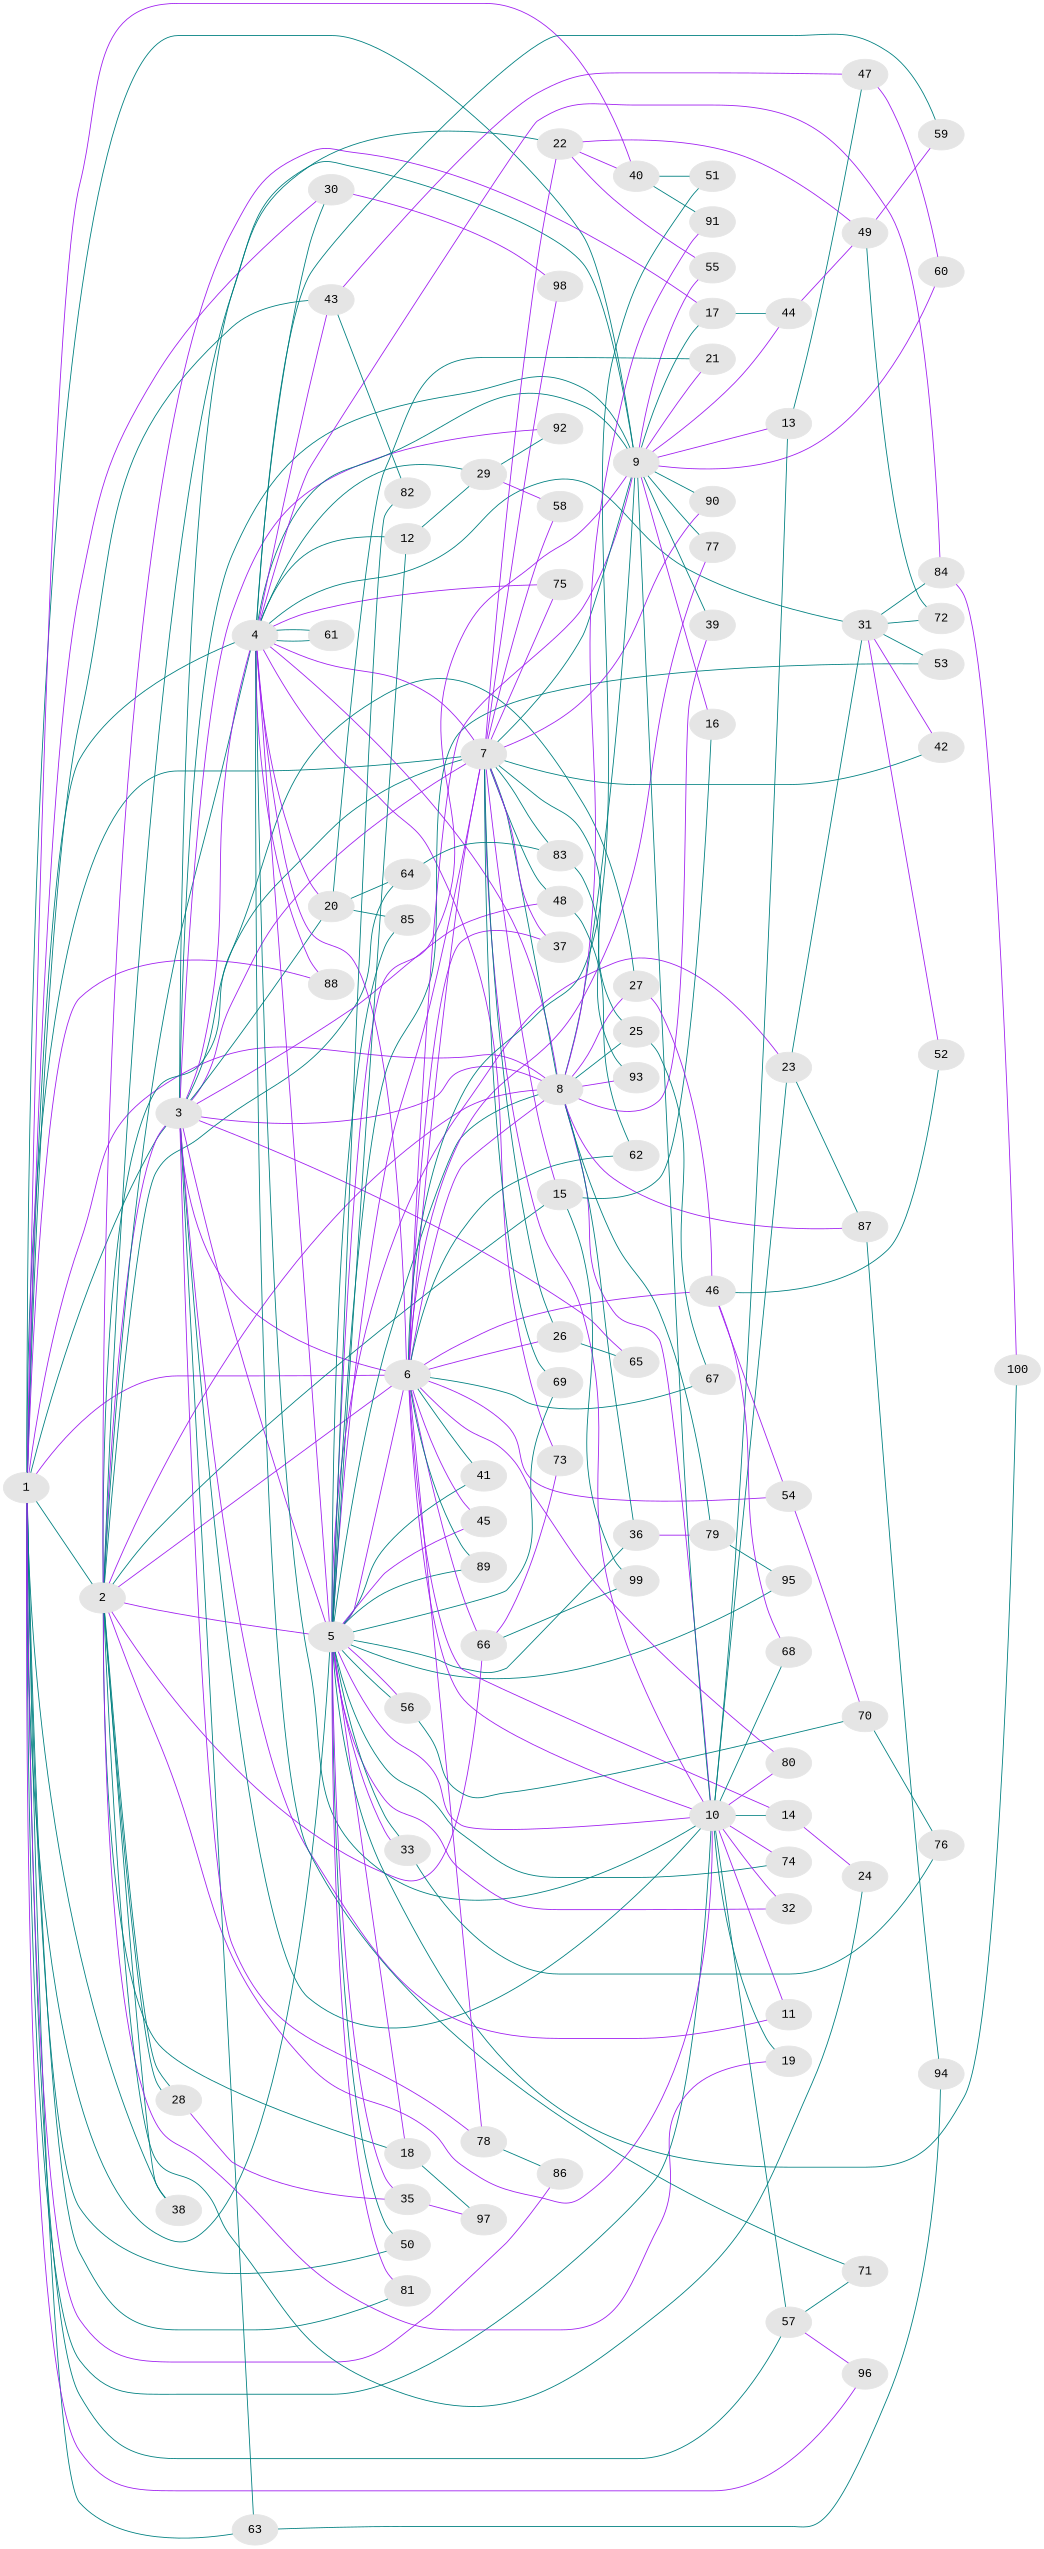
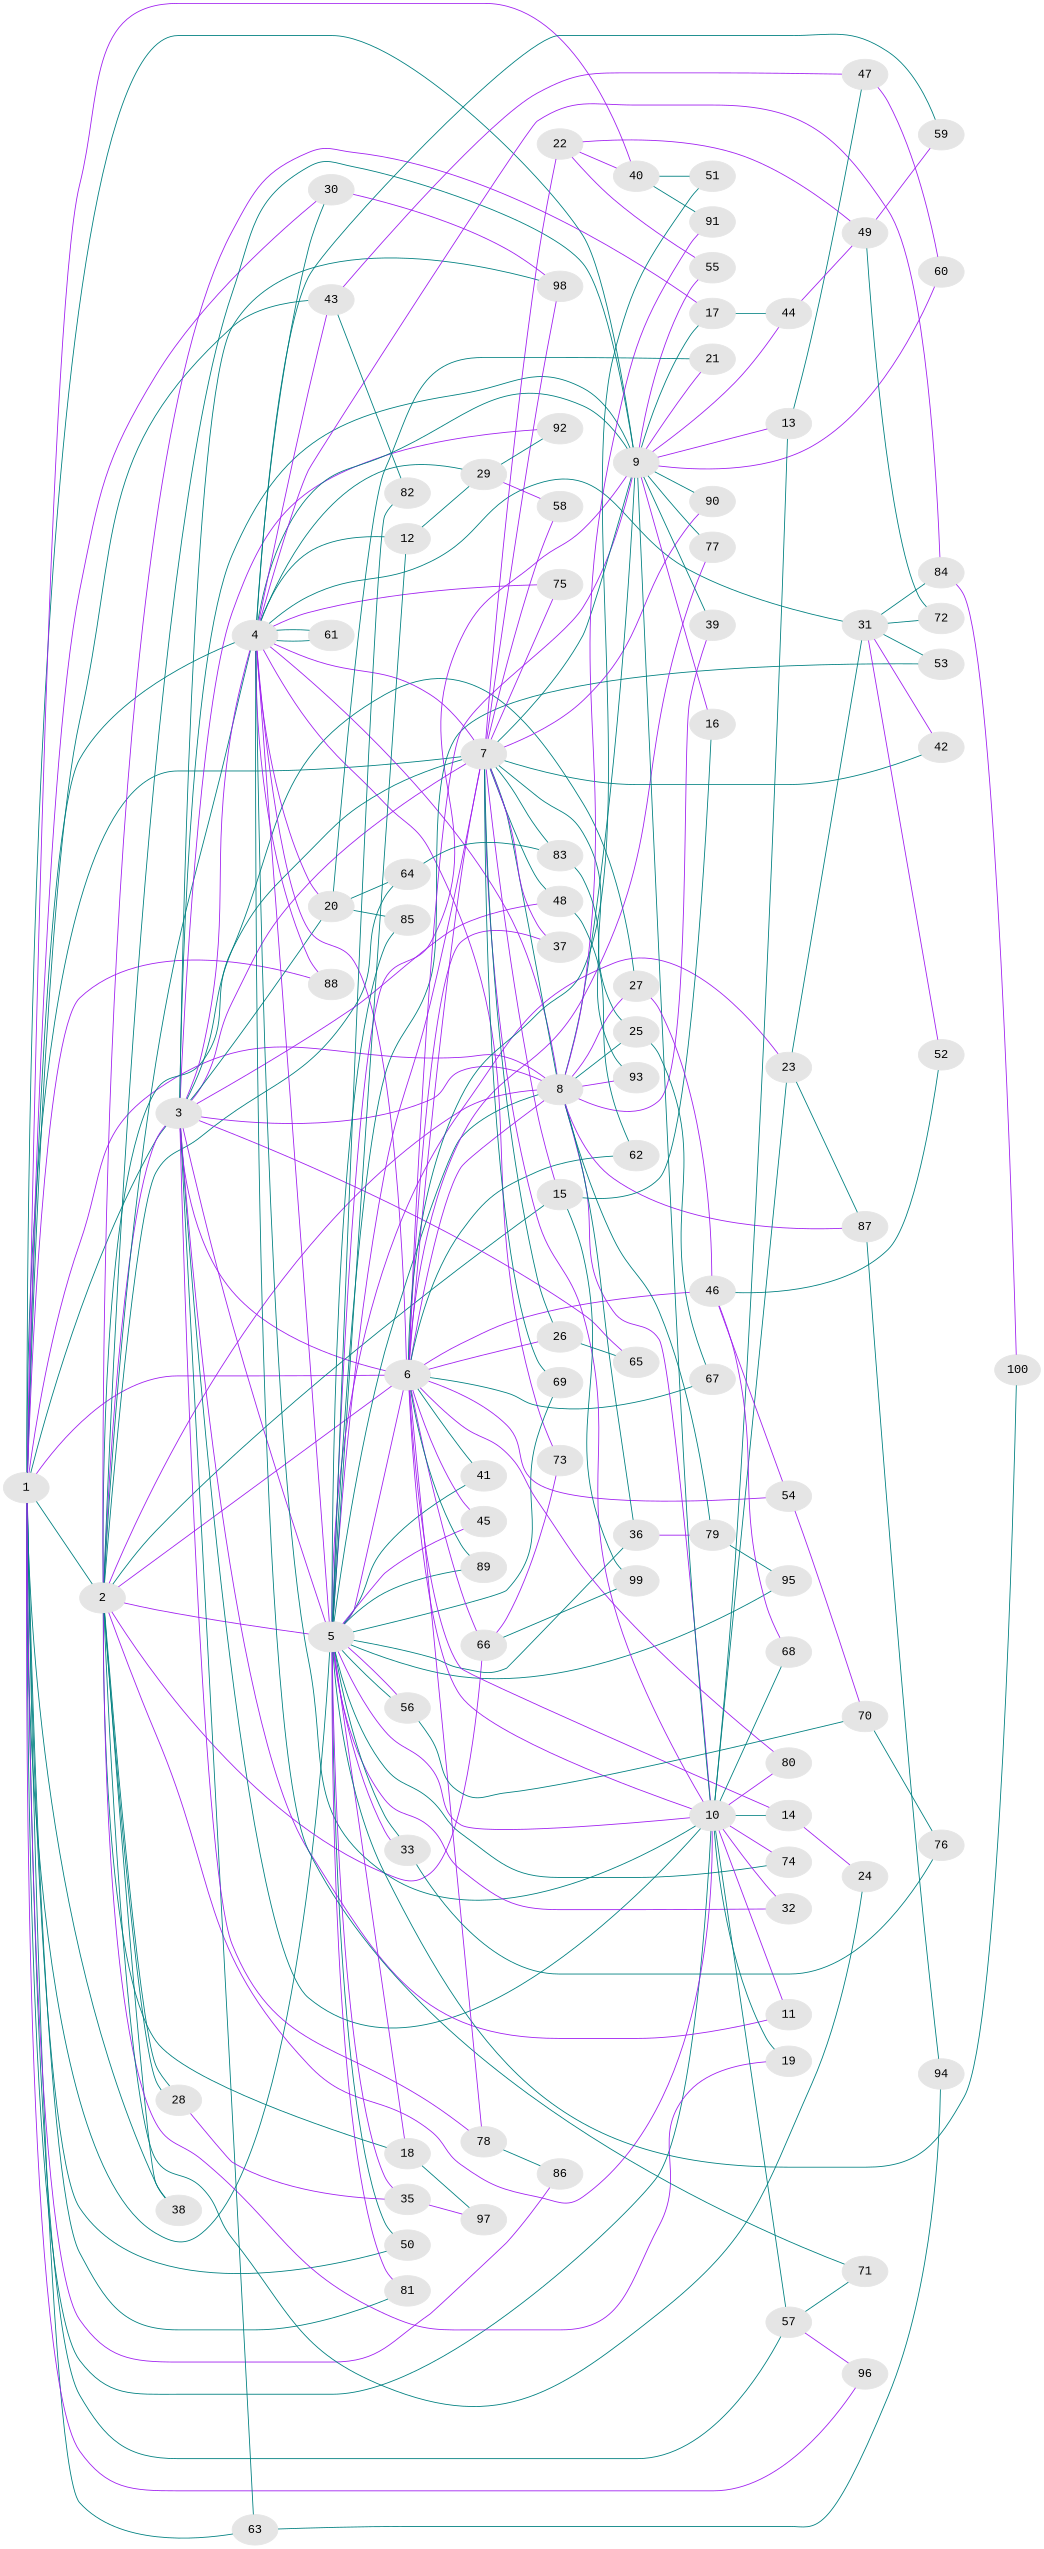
edge "22" -- "3": now "98" -- "3"
